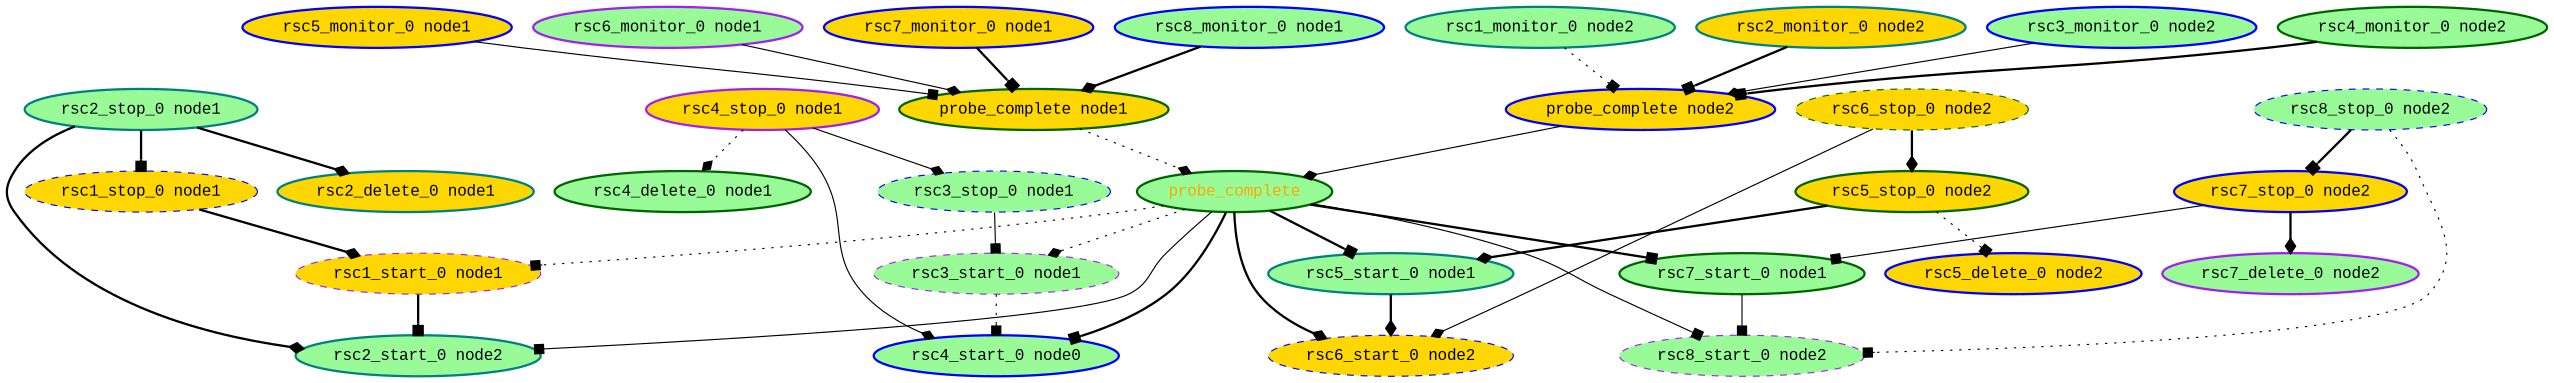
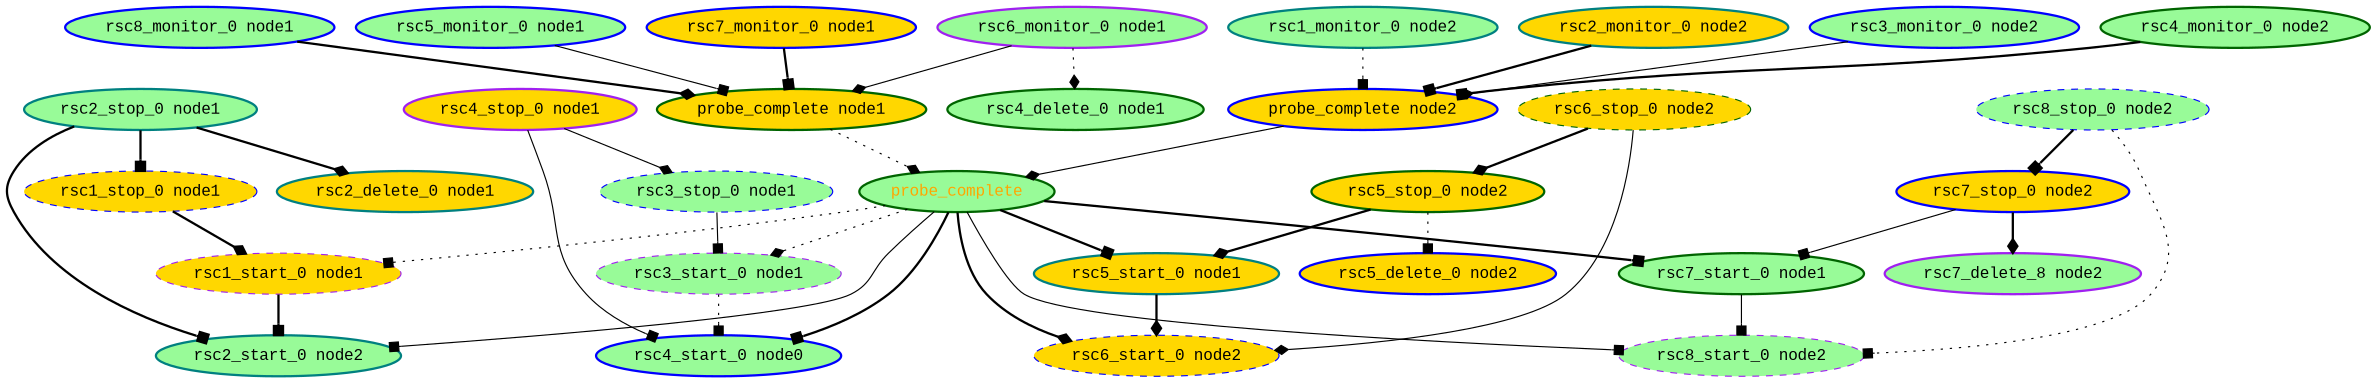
node "rsc5_monitor_0 node1": fillcolor gold -> palegreen
edge "rsc4_stop_0 node1" -> "rsc4_delete_0 node1": now "rsc6_monitor_0 node1" -> "rsc4_delete_0 node1"
edge "rsc4_stop_0 node1" -> "rsc4_start_0 node0": arrowhead diamond -> box
node "rsc5_start_0 node1": fillcolor palegreen -> gold
node "rsc7_delete_0 node2": label "rsc7_delete_0 node2" -> "rsc7_delete_8 node2"
edge "rsc2_stop_0 node1" -> "rsc2_start_0 node2": arrowhead diamond -> box
